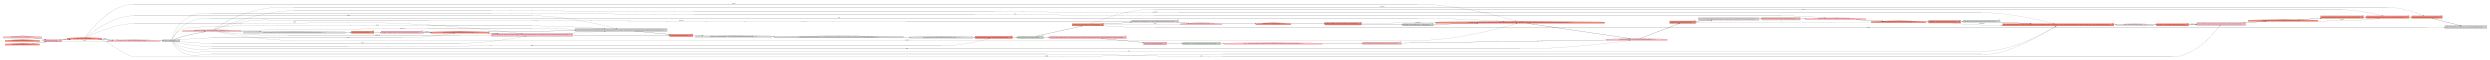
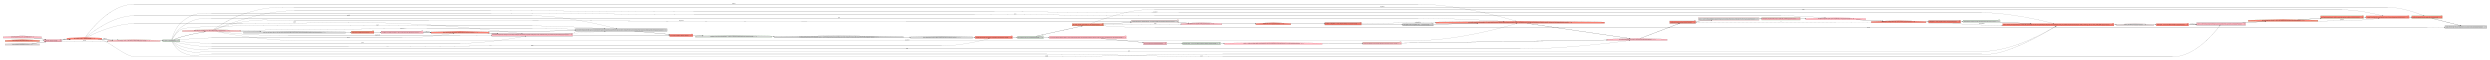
node "testFetchSnapshotResponsePartialData['0', '1', '0']": fillcolor salmon -> lightgrey
